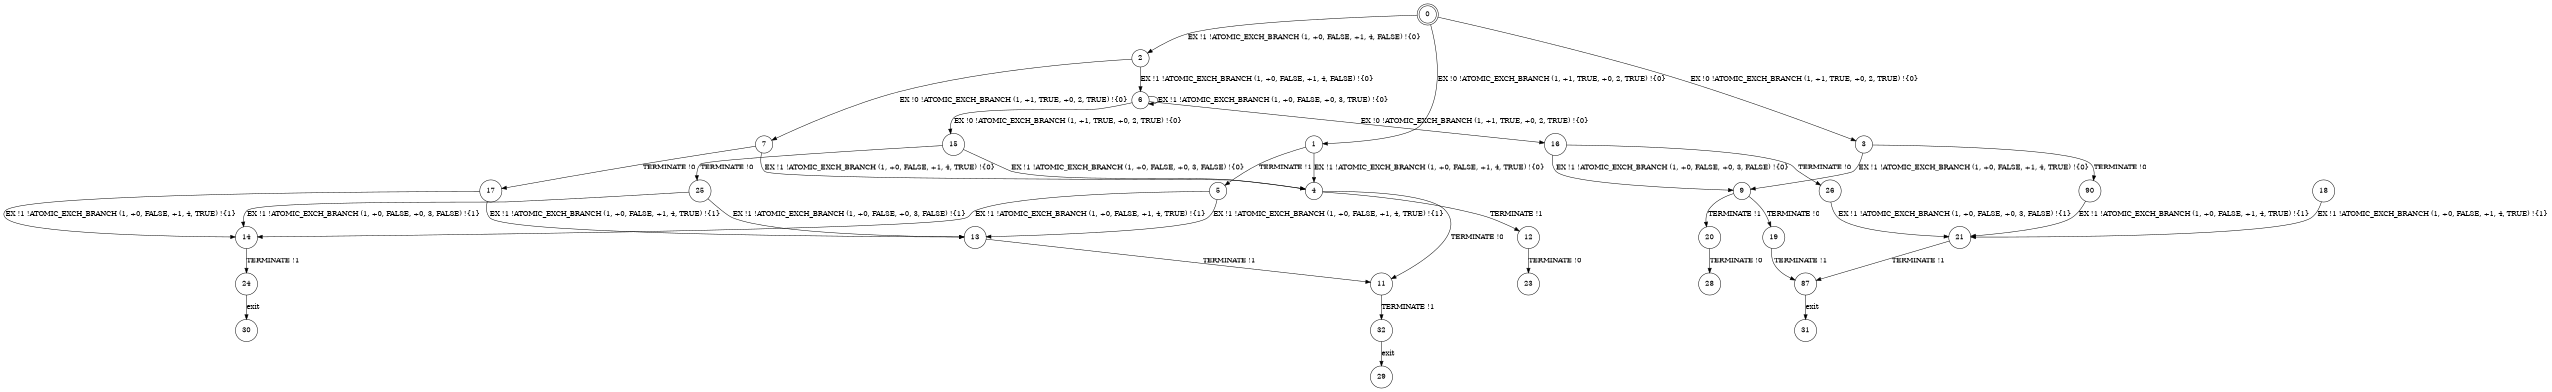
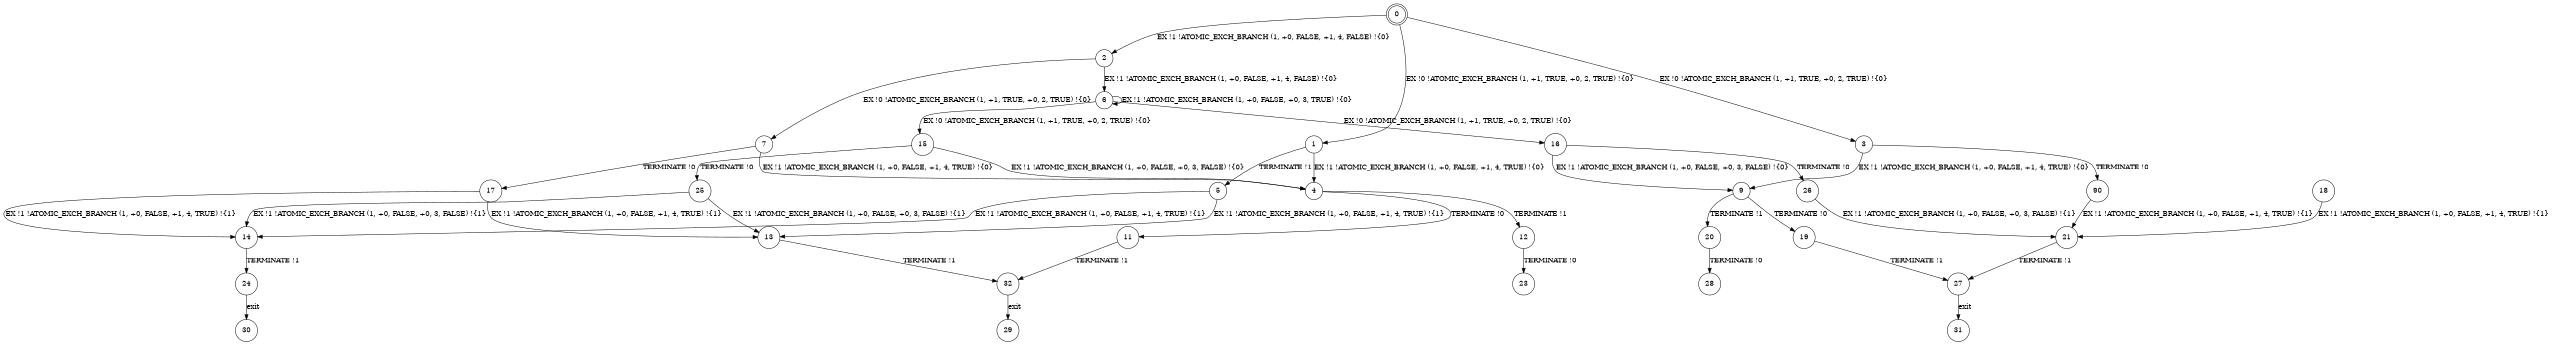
edge "13" -> "11": now "13" -> "32"
node "87": label "87" -> "27"
